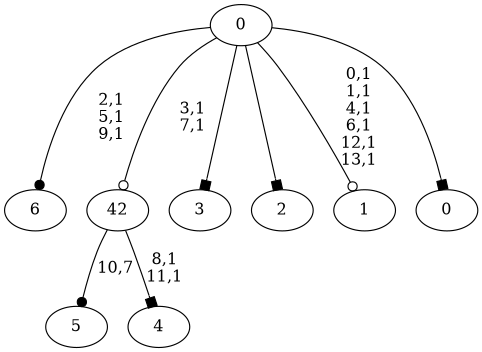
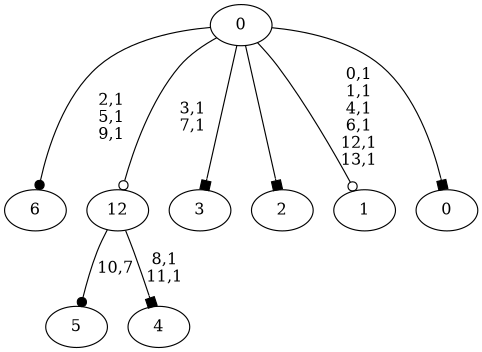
node "42": label "42" -> "12"
